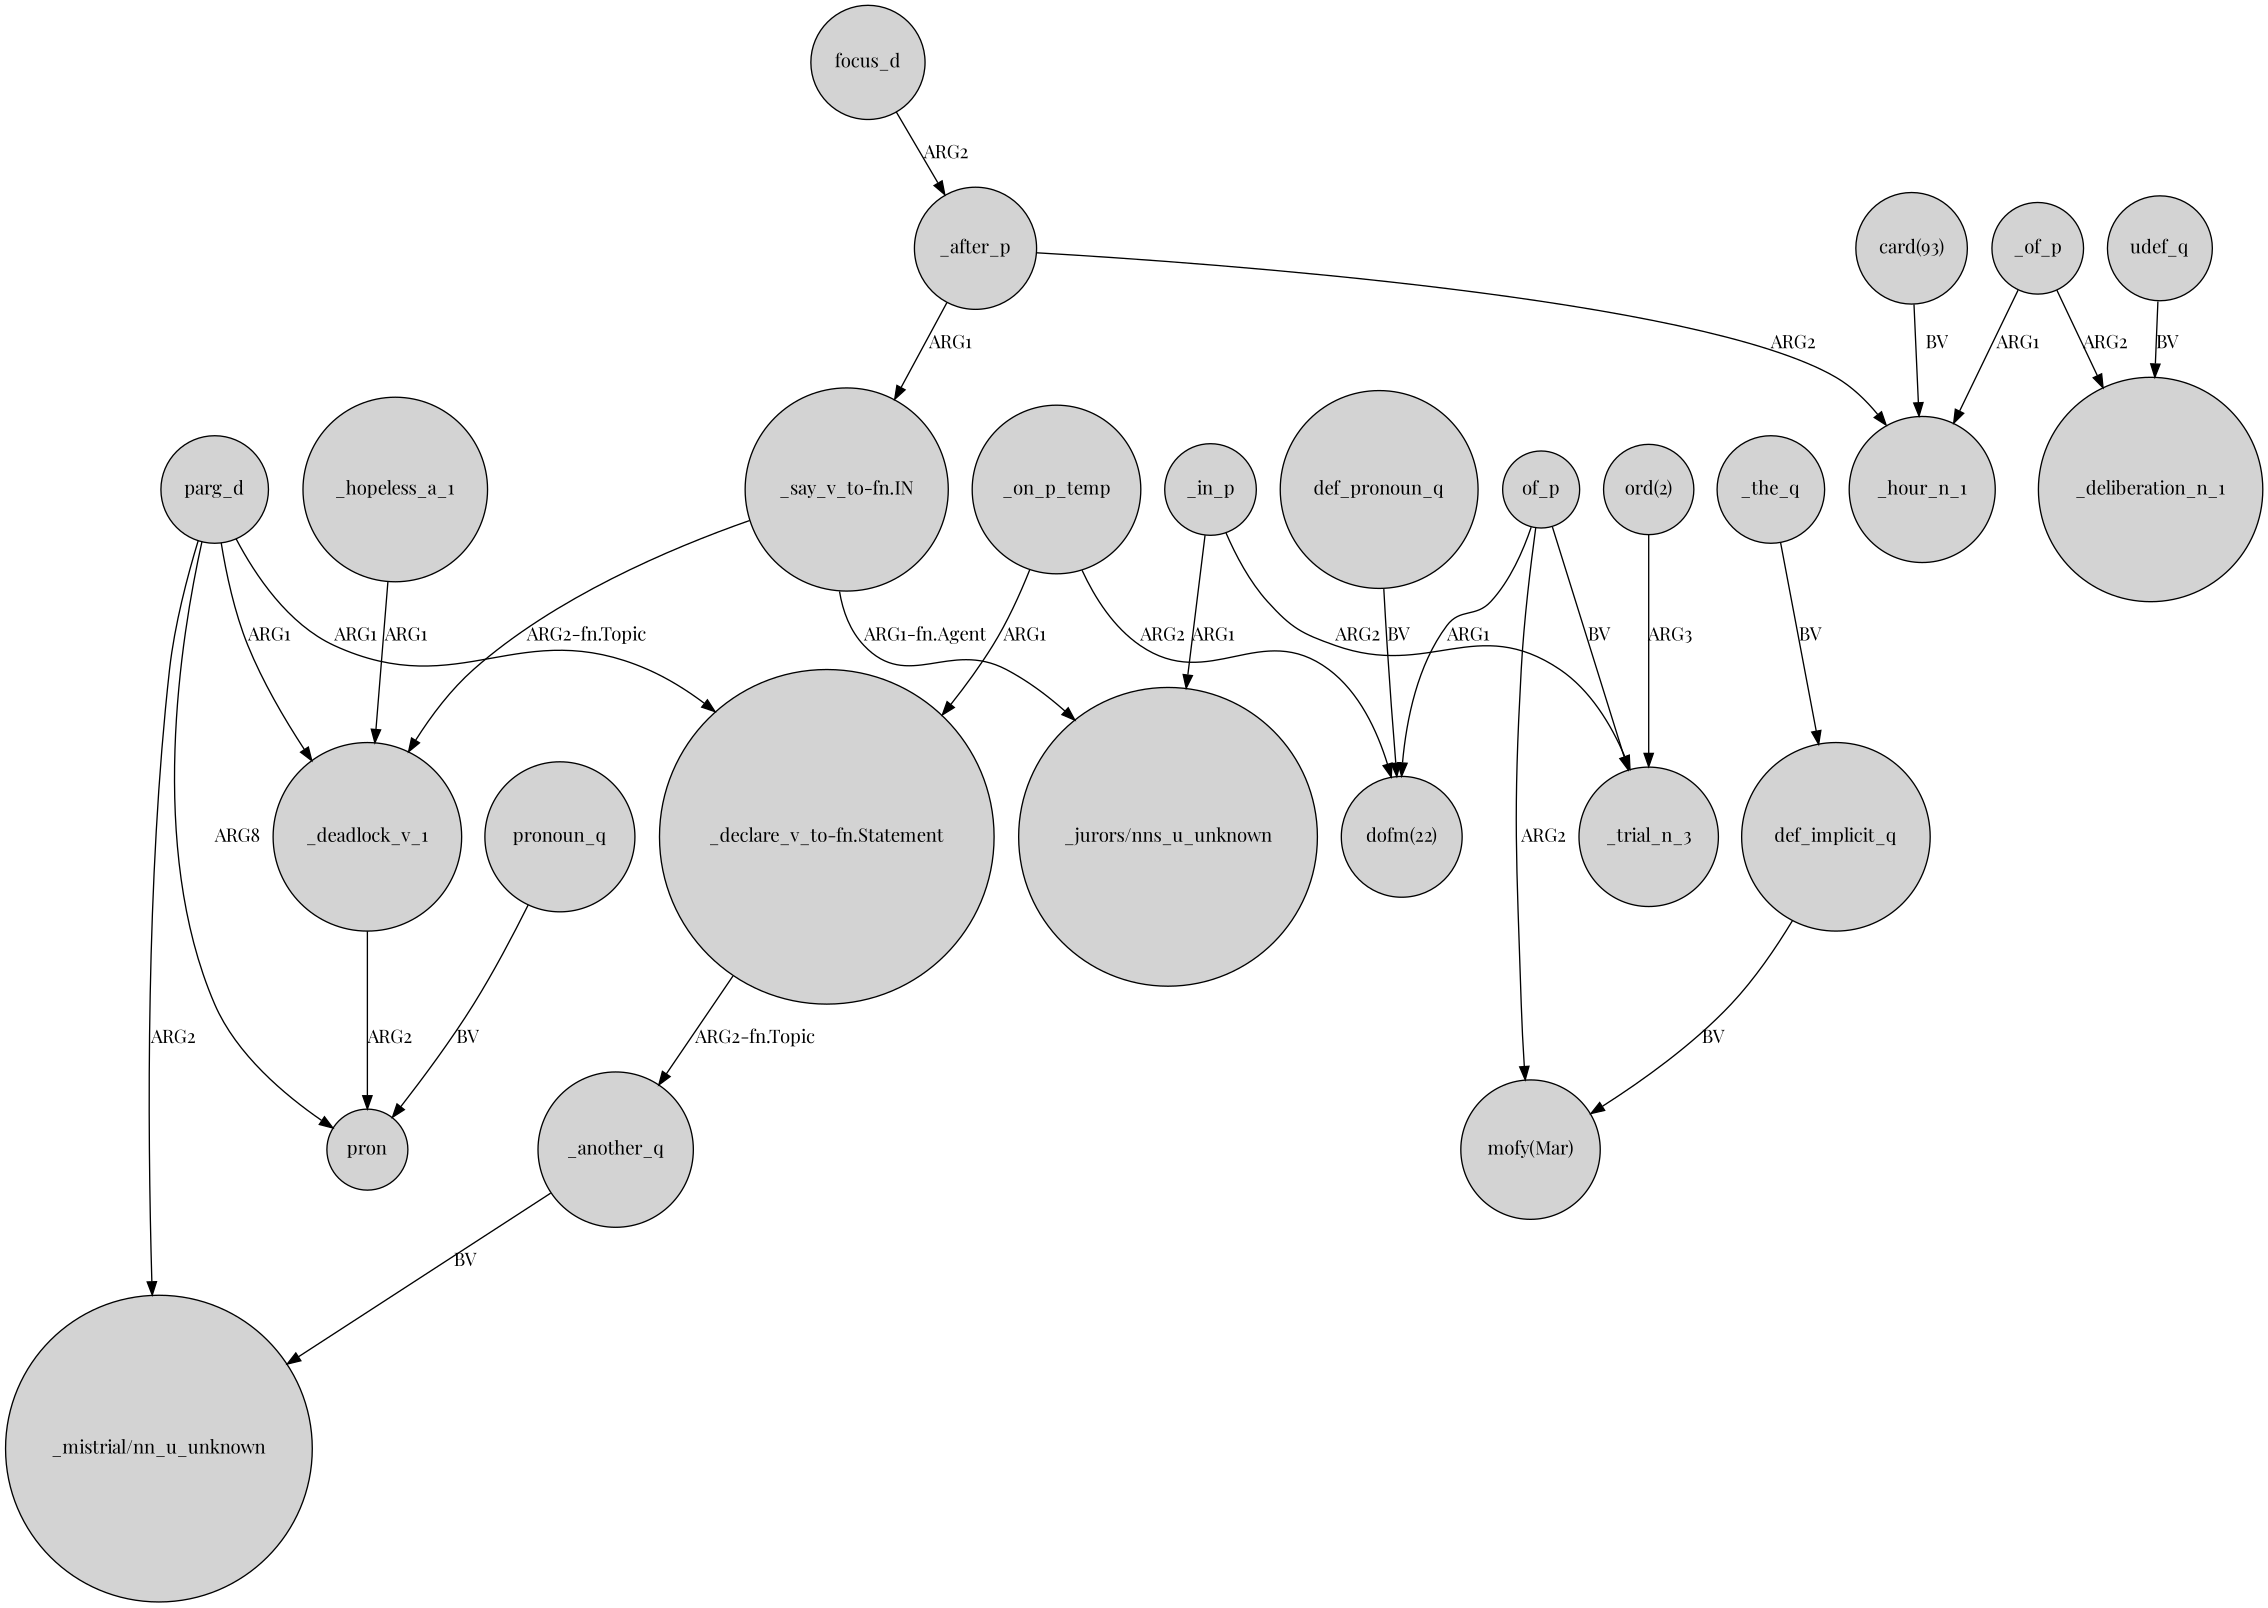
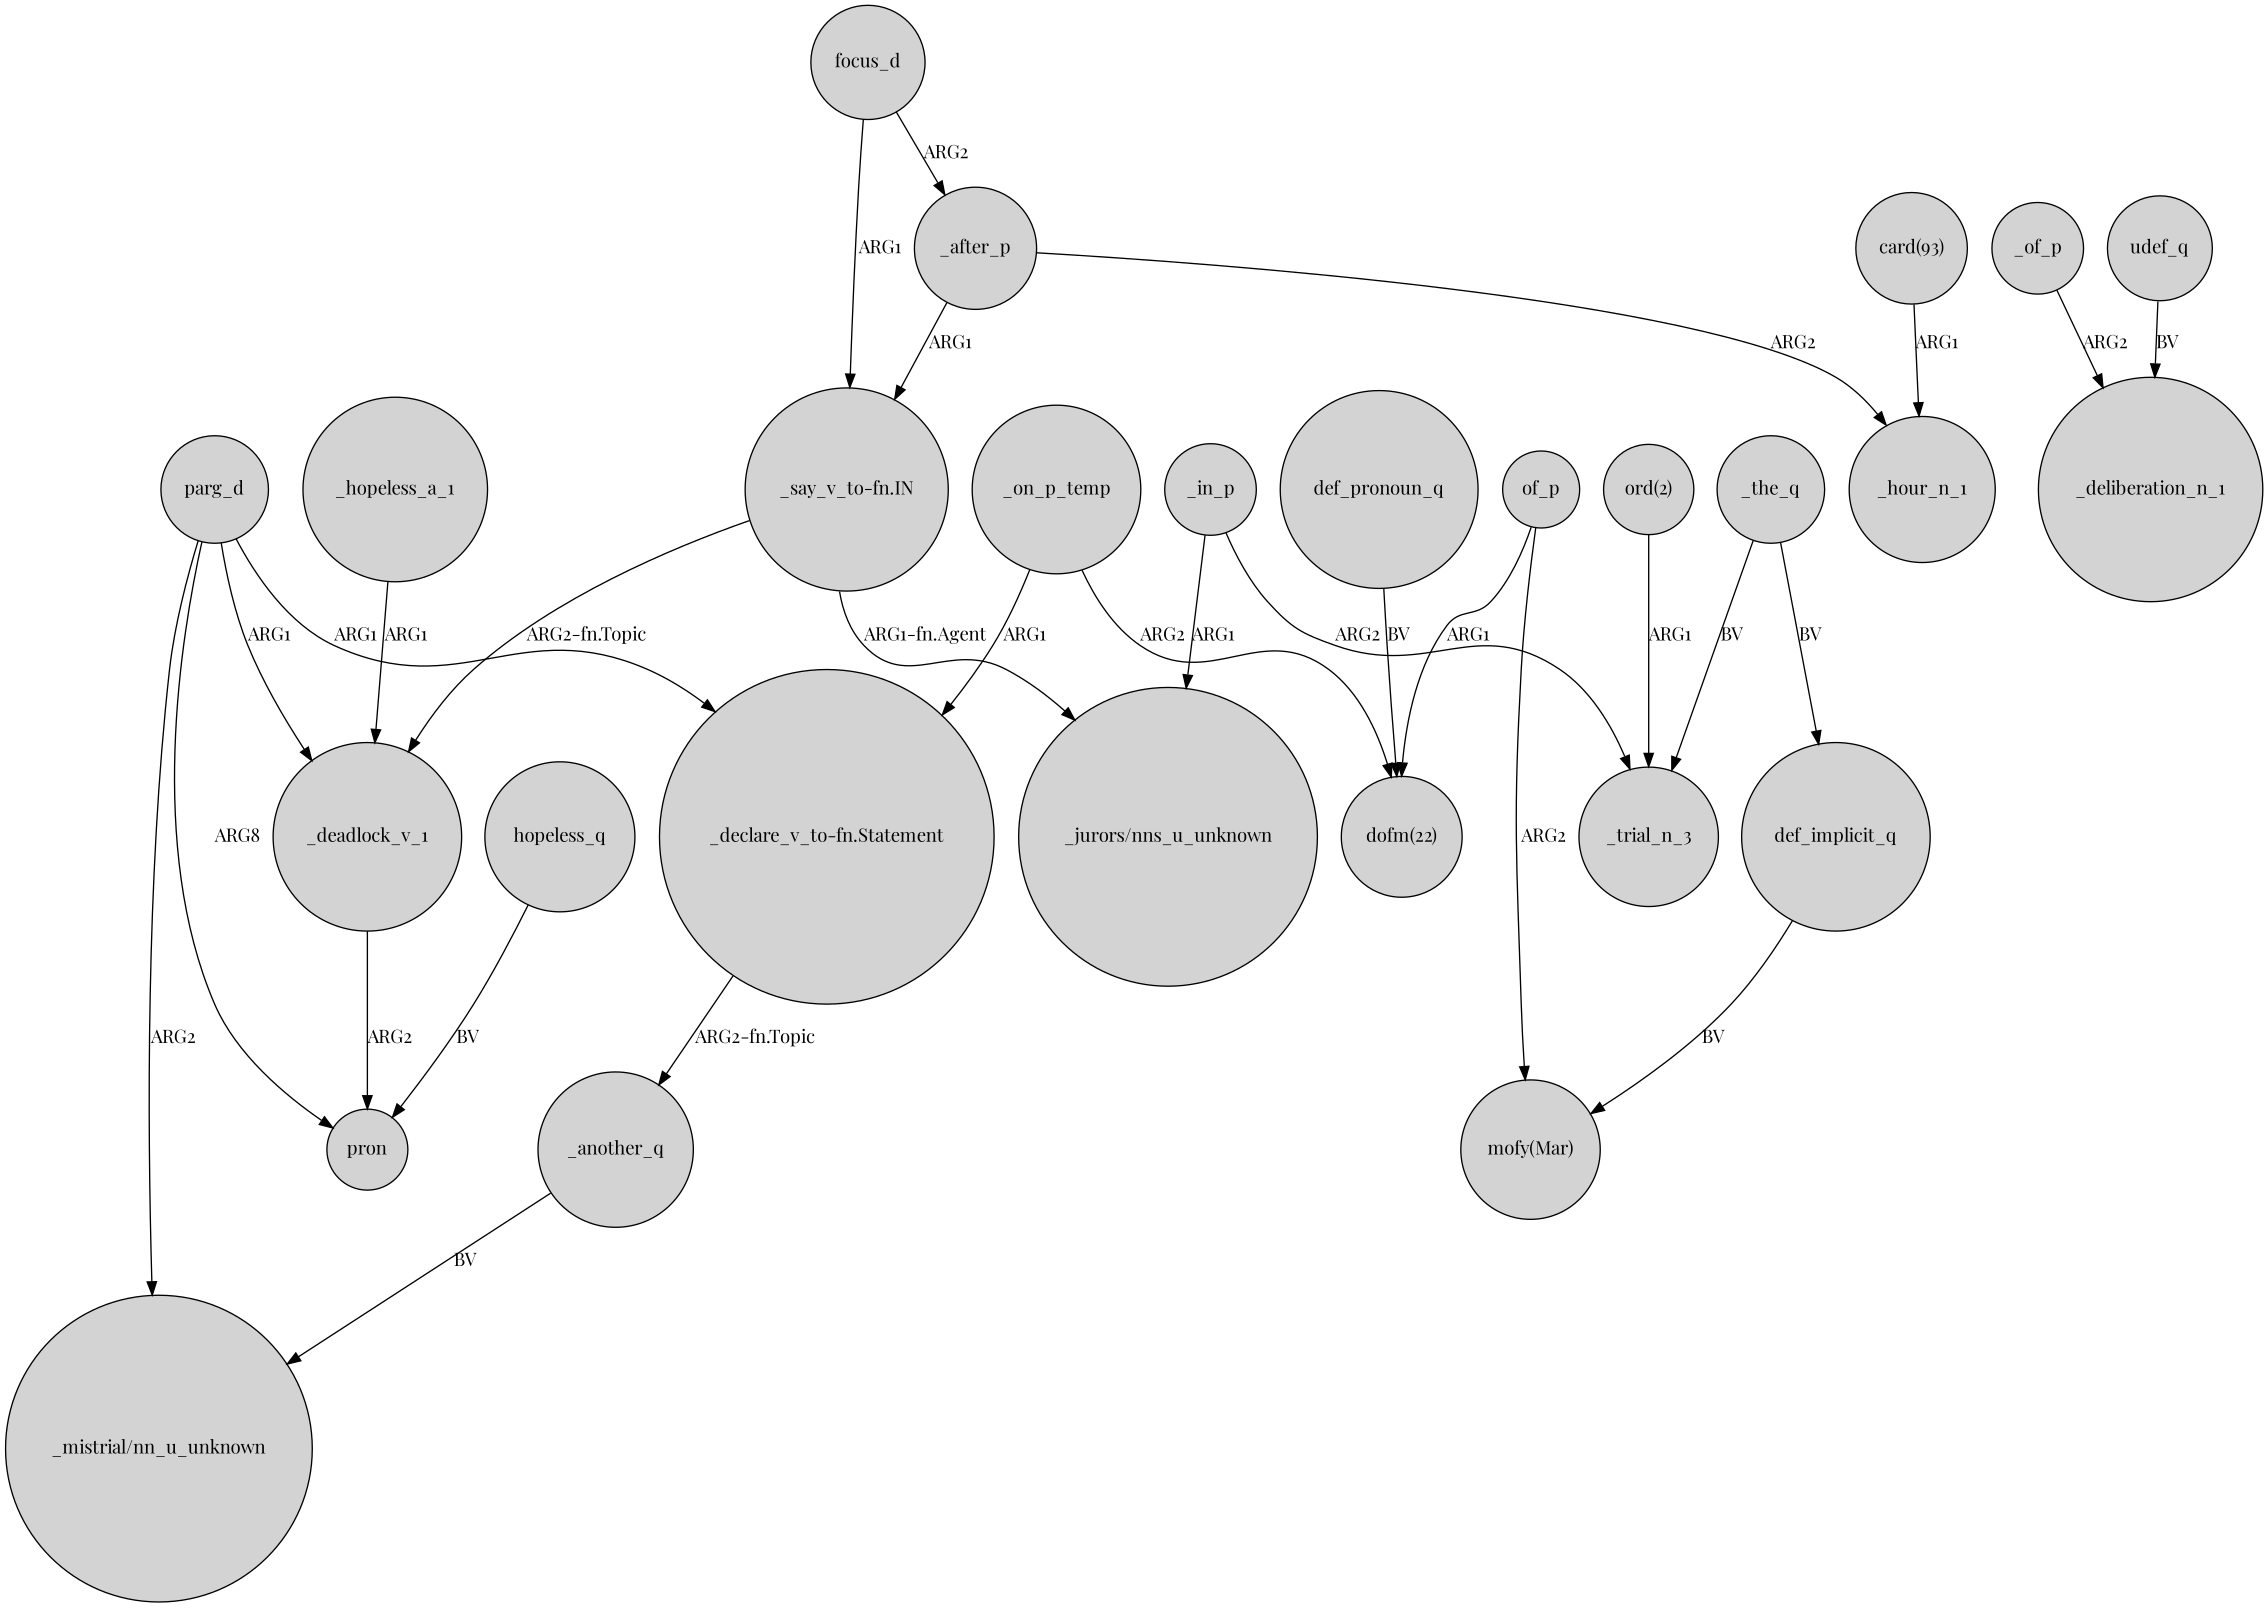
edge "focus_d" -> "_say_v_to-fn.IN": added, label "ARG1"
edge "card(93)" -> "_hour_n_1": label "BV" -> "ARG1"
edge "_of_p" -> "_hour_n_1": removed, label "ARG1"
edge "ord(2)" -> "_trial_n_3": label "ARG3" -> "ARG1"
edge "of_p" -> "_trial_n_3": now "_the_q" -> "_trial_n_3"
node "pronoun_q": label "pronoun_q" -> "hopeless_q"
